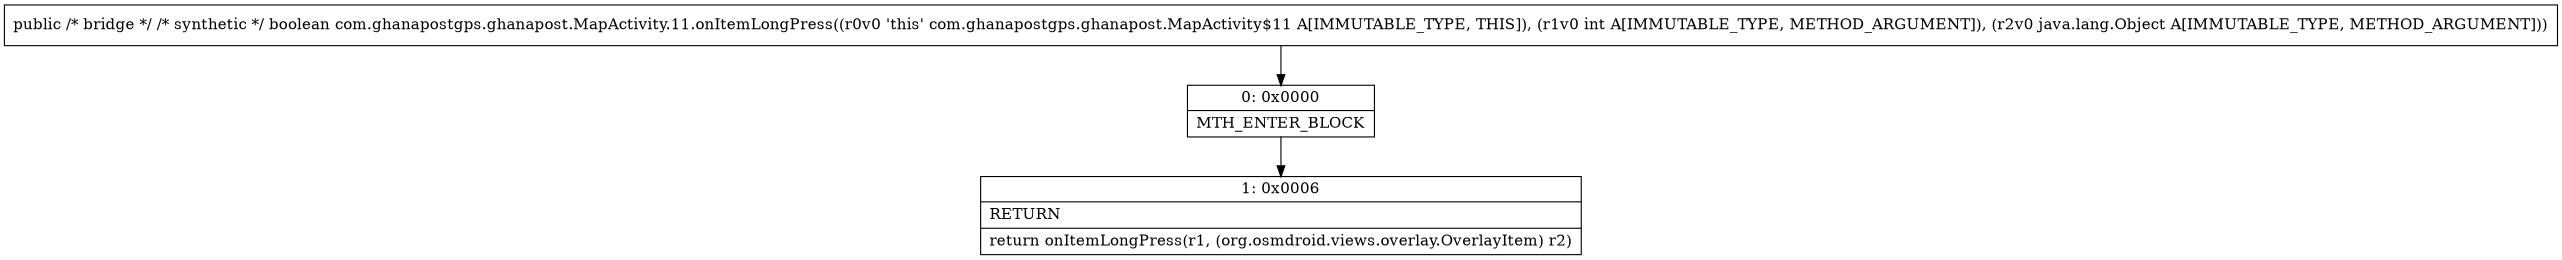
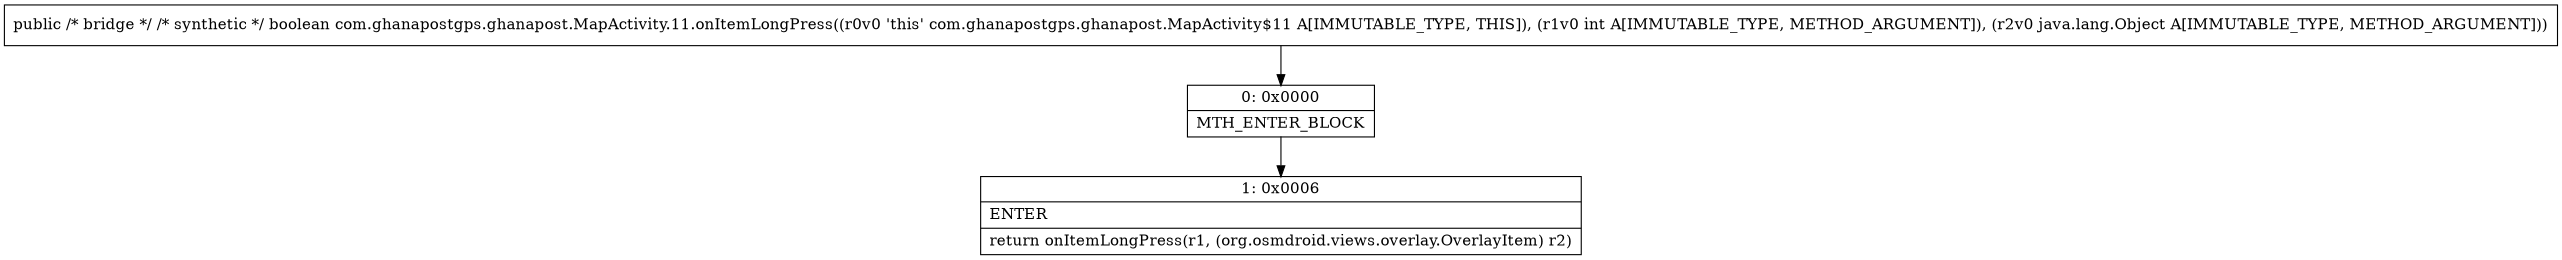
node "1: 0x0006": text "RETURN" -> "ENTER"
